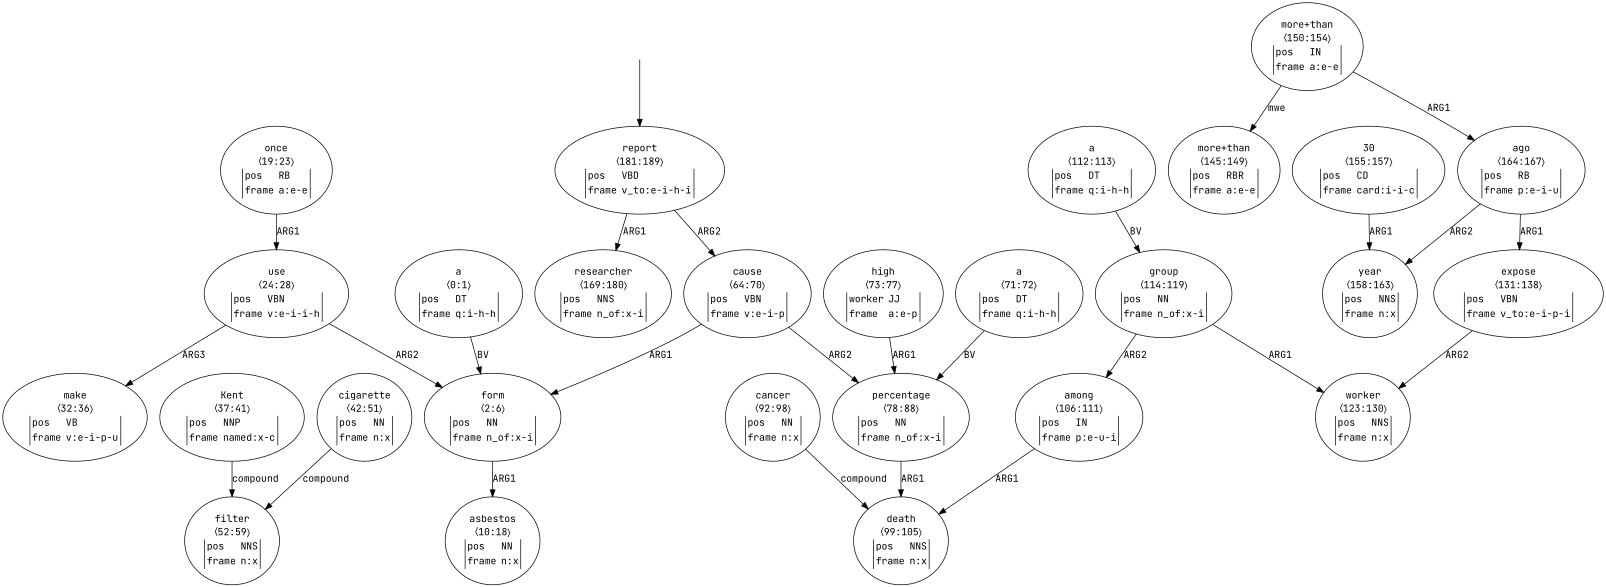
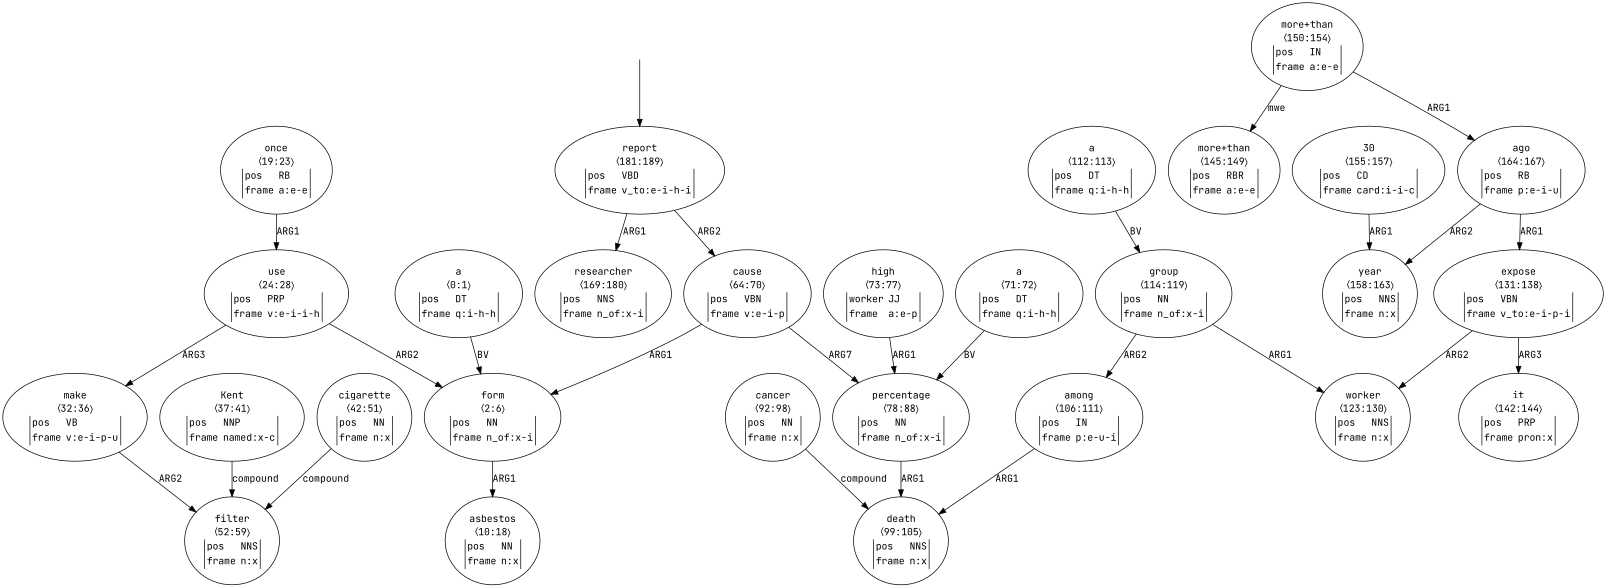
node "use": text "VBN" -> "PRP"
edge "cause" -> "percentage": label "ARG2" -> "ARG7"
node "it": added
edge "make" -> "filter": added, label "ARG2"
